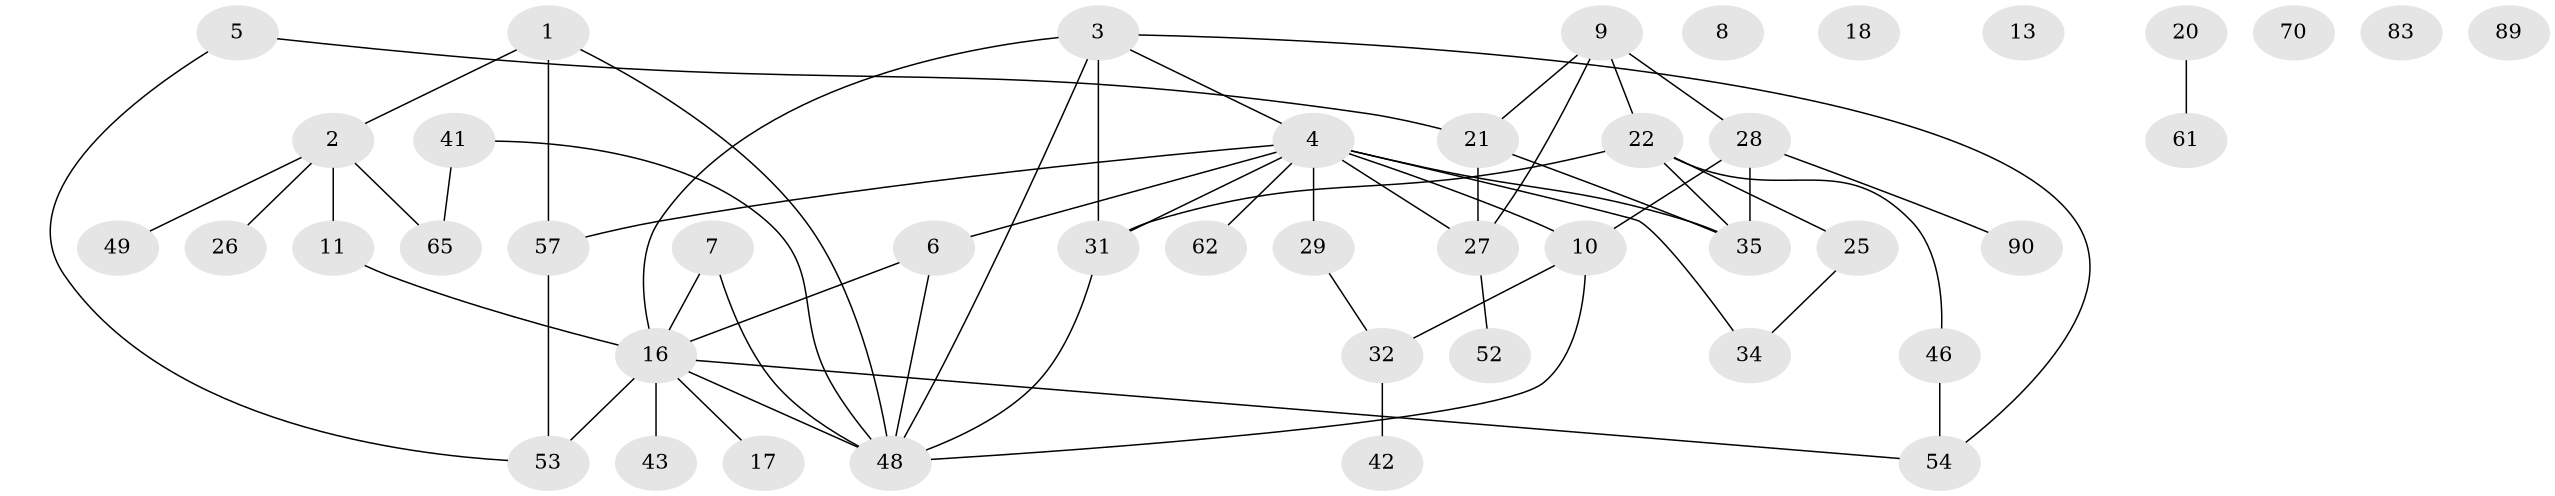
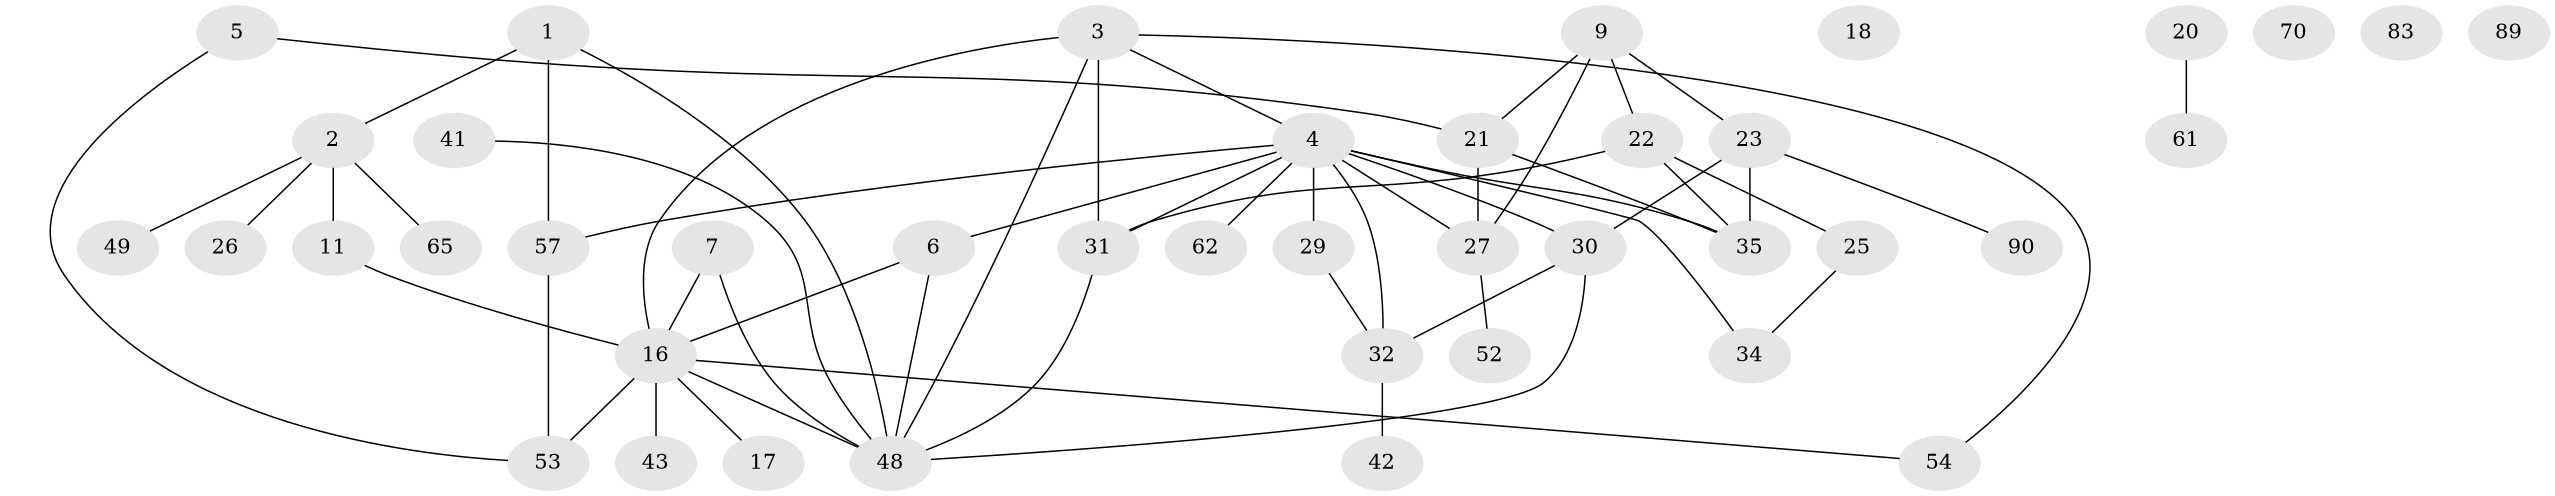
node "8": removed
node "13": removed
node "28": label "28" -> "23"
edge "41" -- "65": removed
edge "4" -- "32": added
node "10": label "10" -> "30"
node "46": removed
